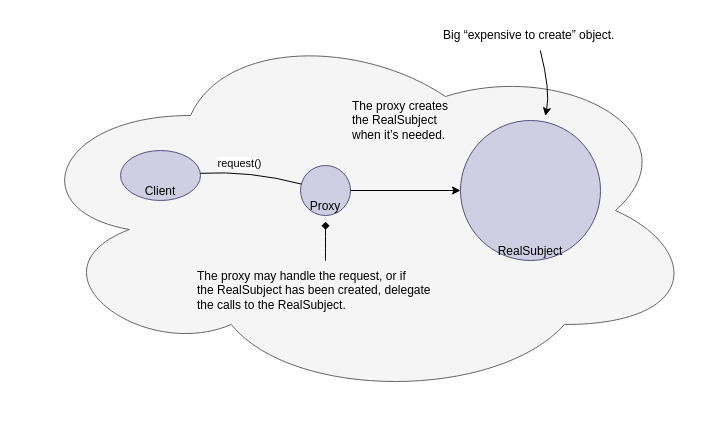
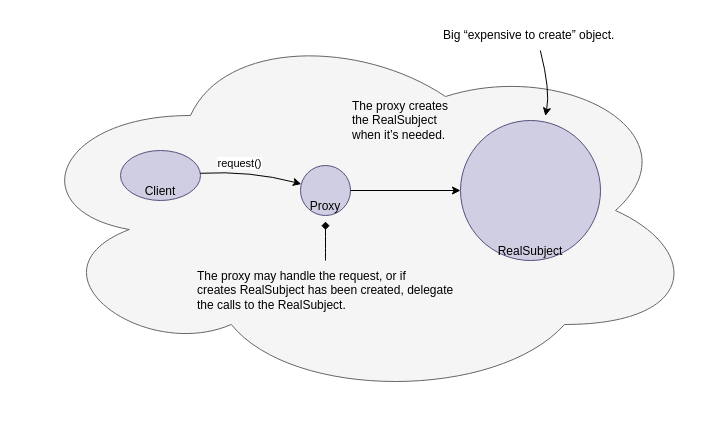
edge "Client" -- "Proxy": arrowhead none -> classic
node "The proxy may handle the request, or if the RealSubject has been created, delegate the calls to the RealSubject.": label "The proxy may handle the request, or if the RealSubject has been created, delegate the calls to the RealSubject." -> "The proxy may handle the request, or if creates RealSubject has been created, delegate the calls to the RealSubject."
